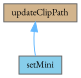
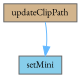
edge "setMini" -> "updateClipPath": reversed
